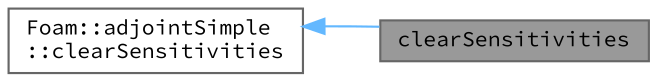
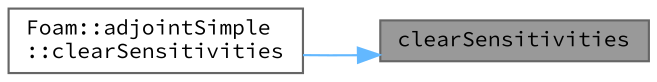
edge "clearSensitivities" -> "Foam::adjointSimple ::clearSensitivities": reversed
